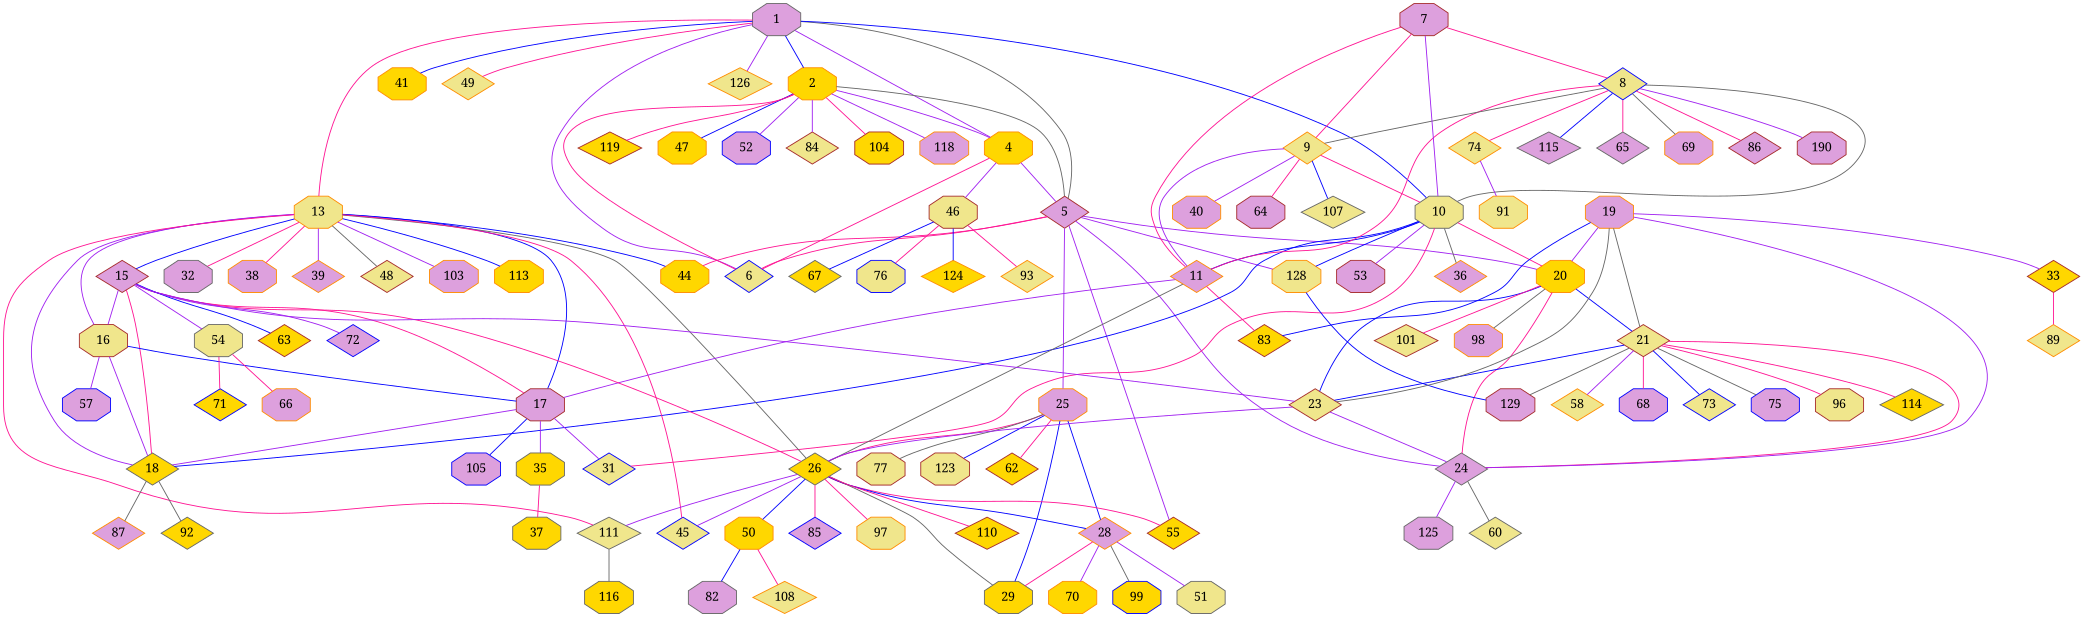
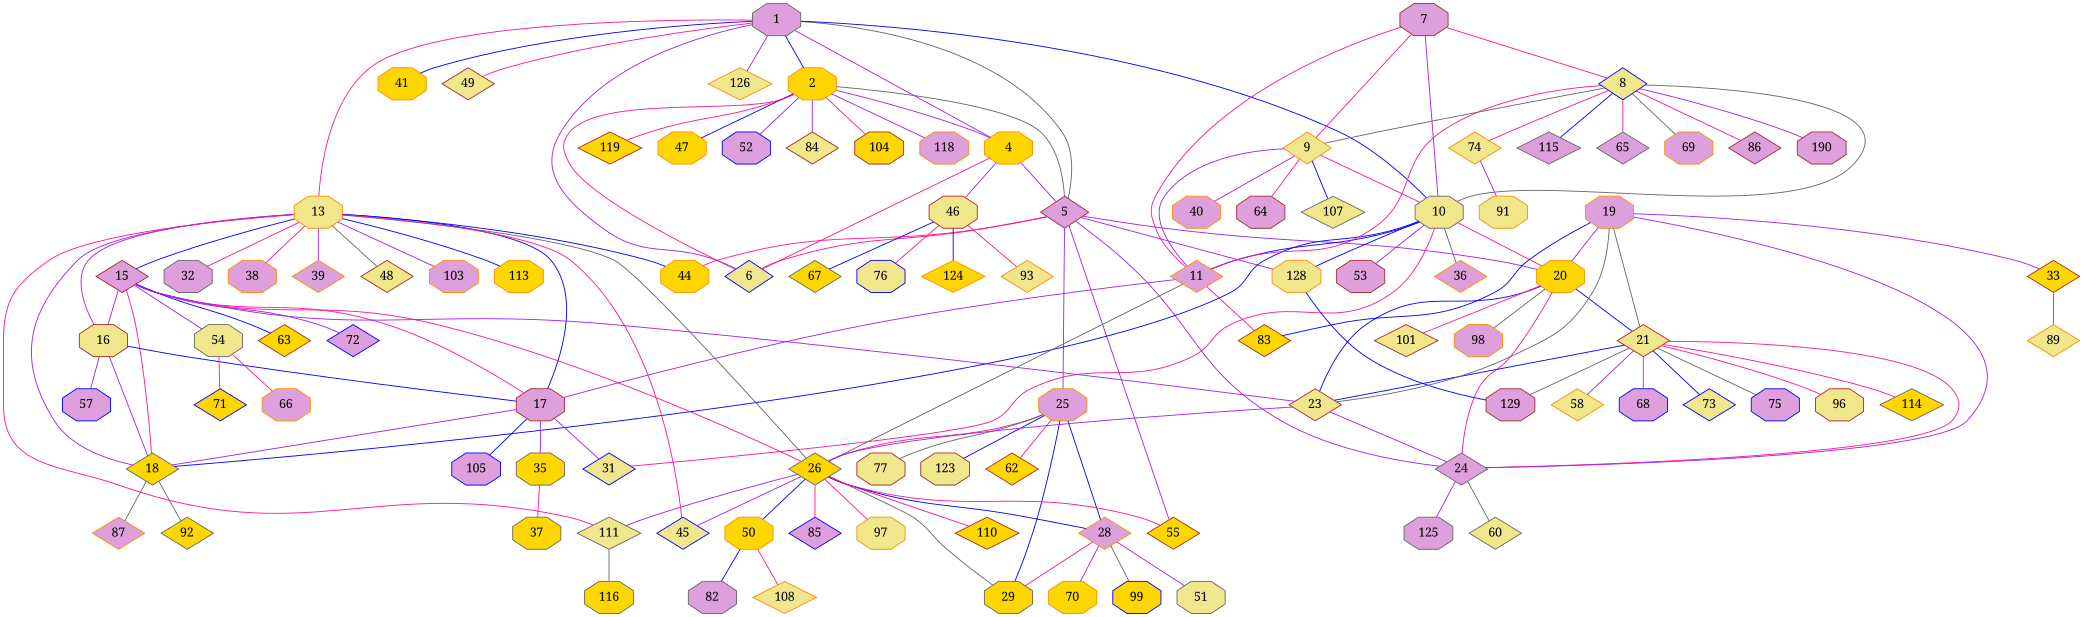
node "49": color darkorange -> brown
